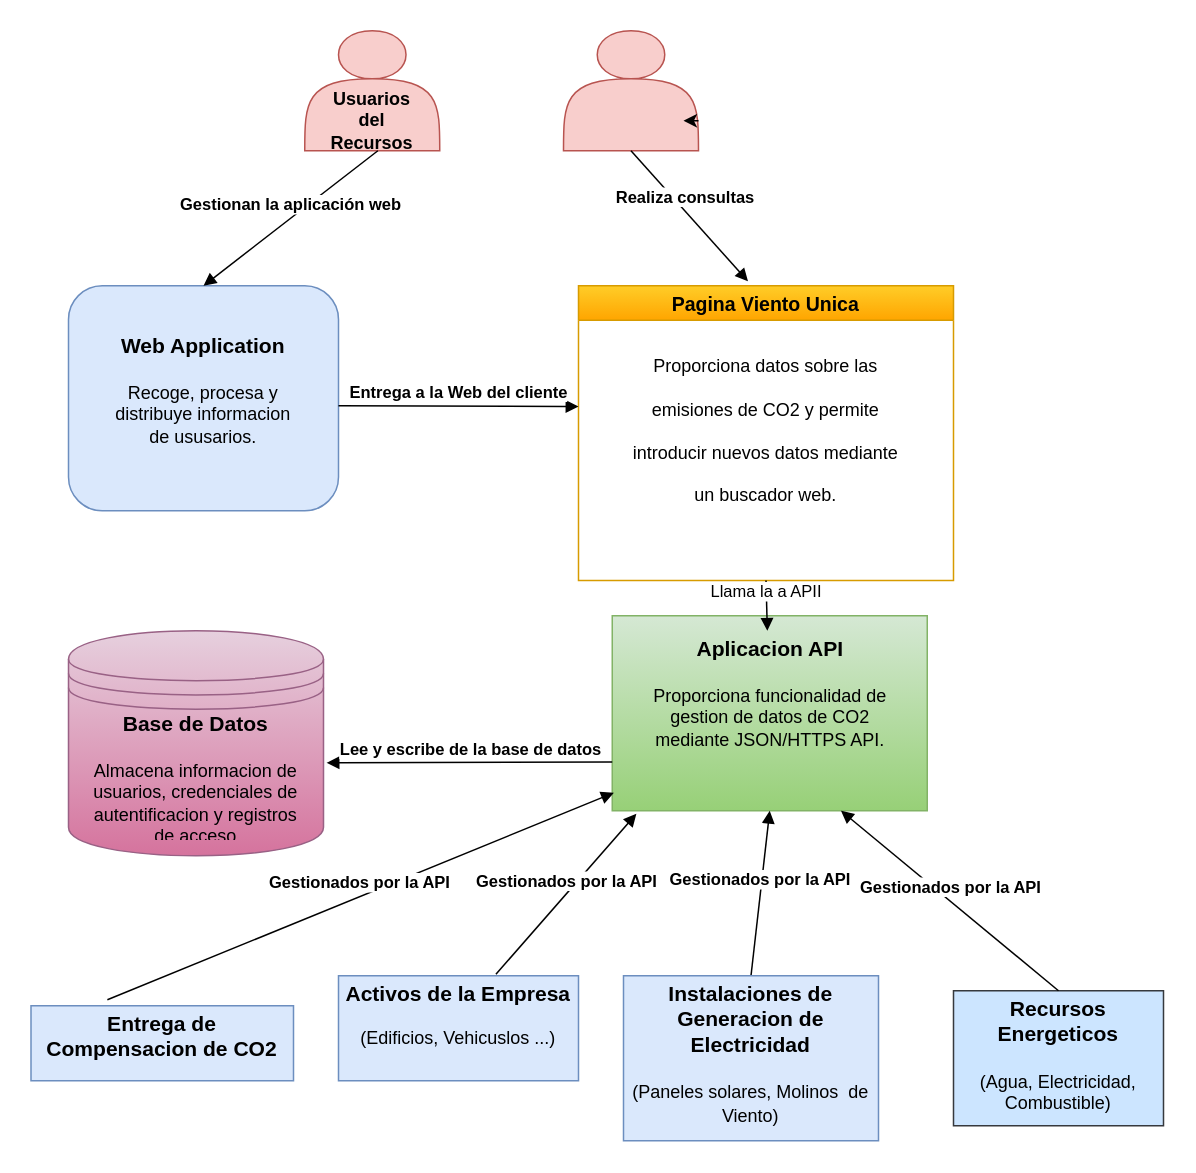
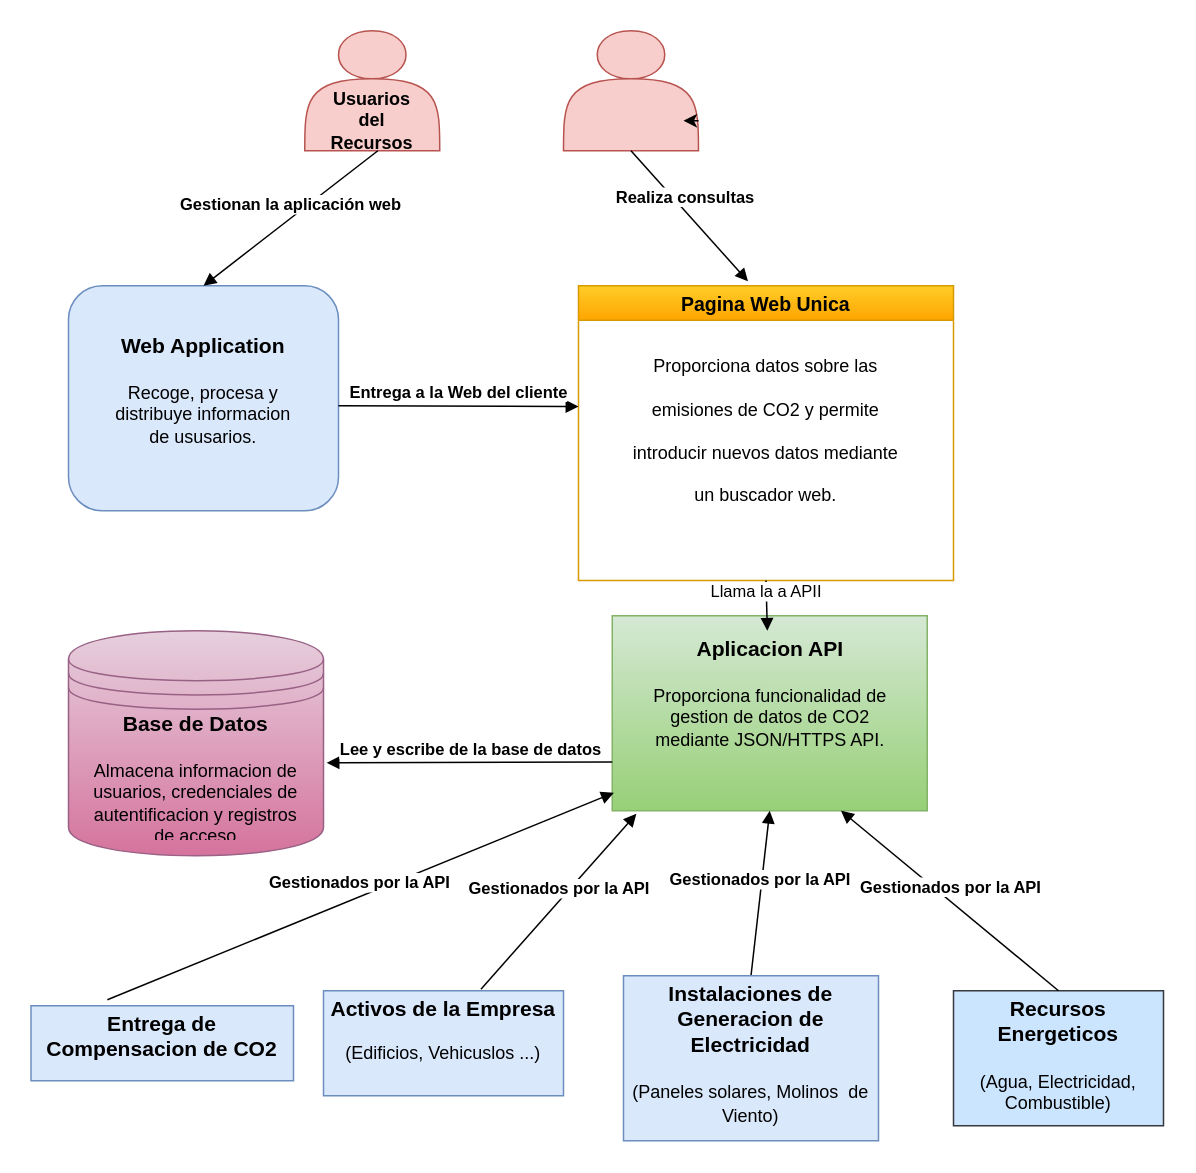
node "Pagina Viento Unica": label "Pagina Viento Unica" -> "Pagina Web Unica"
node "Activos de la Empresa (Edificios, Vehicuslos ...)": moved (458, 1028) -> (443, 1043)
